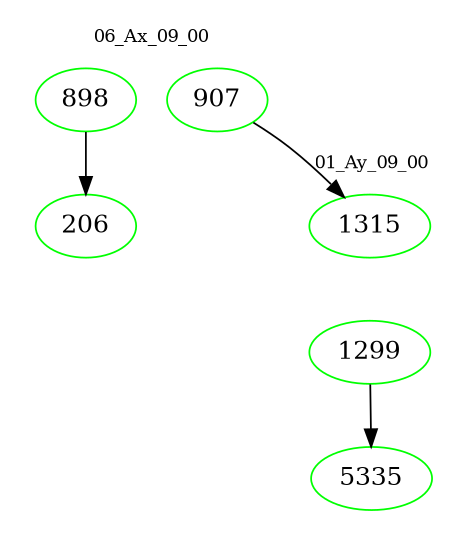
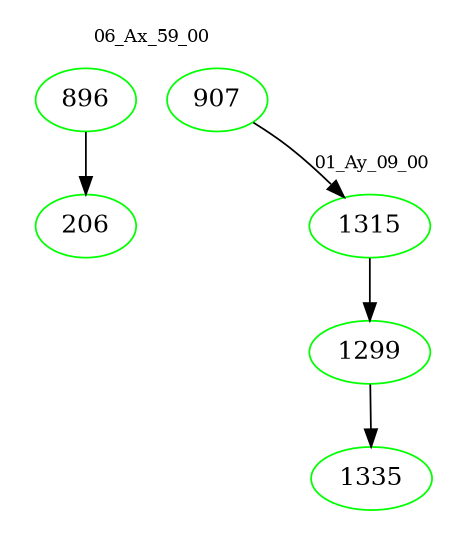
cluster "06_Ax_09_00": label "06_Ax_09_00" -> "06_Ax_59_00"
node "898": label "898" -> "896"
edge "1315" -> "1299": added
node "5335": label "5335" -> "1335"
